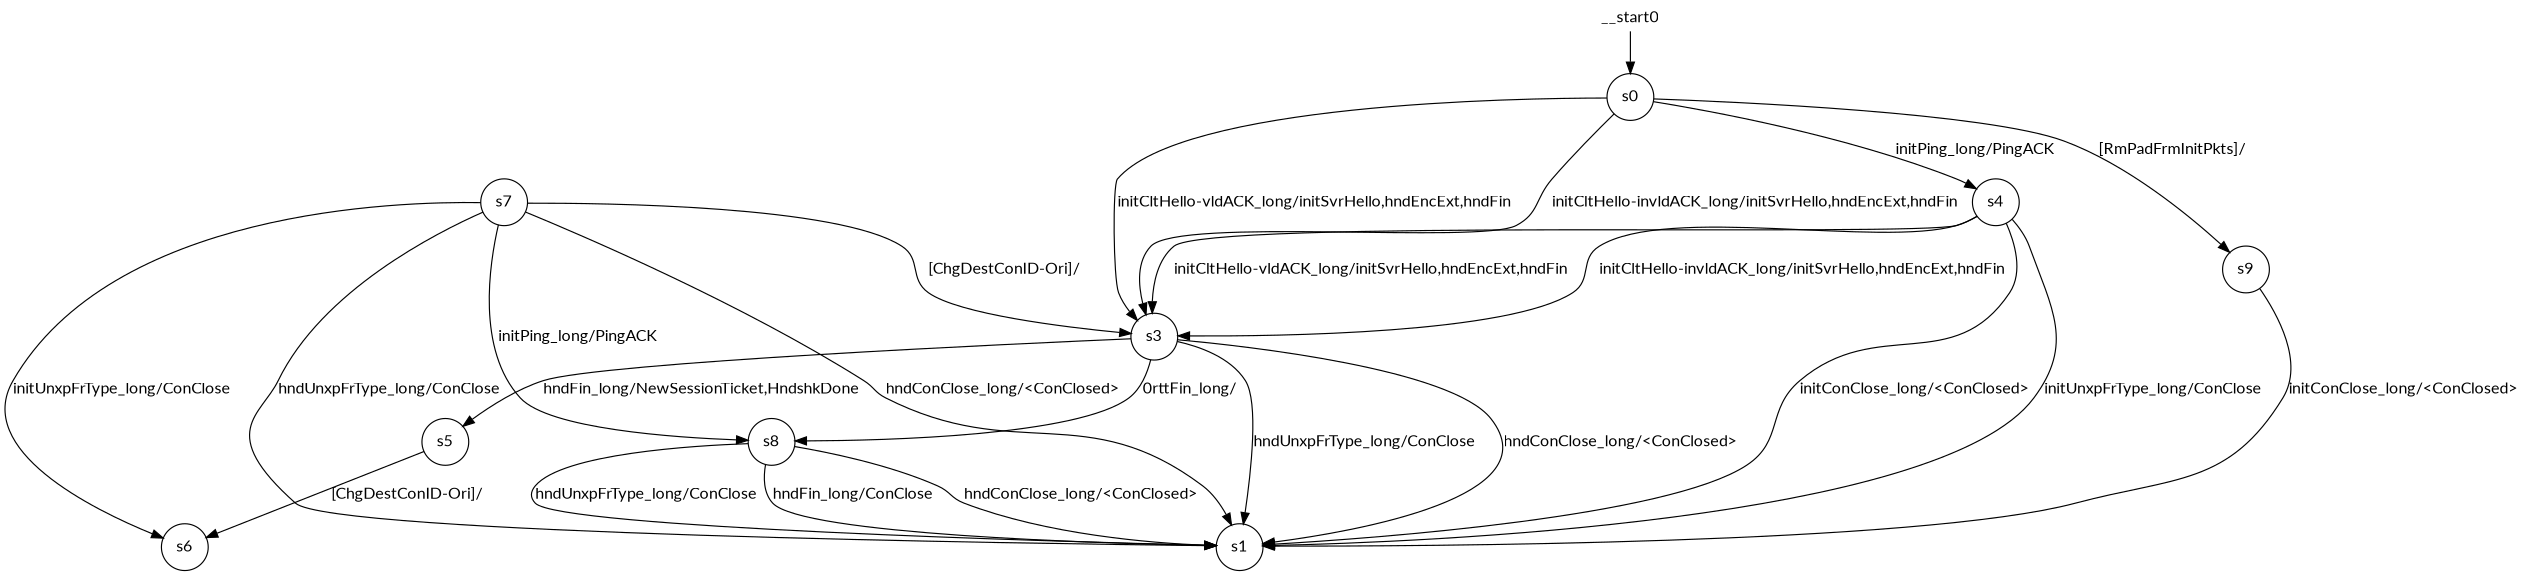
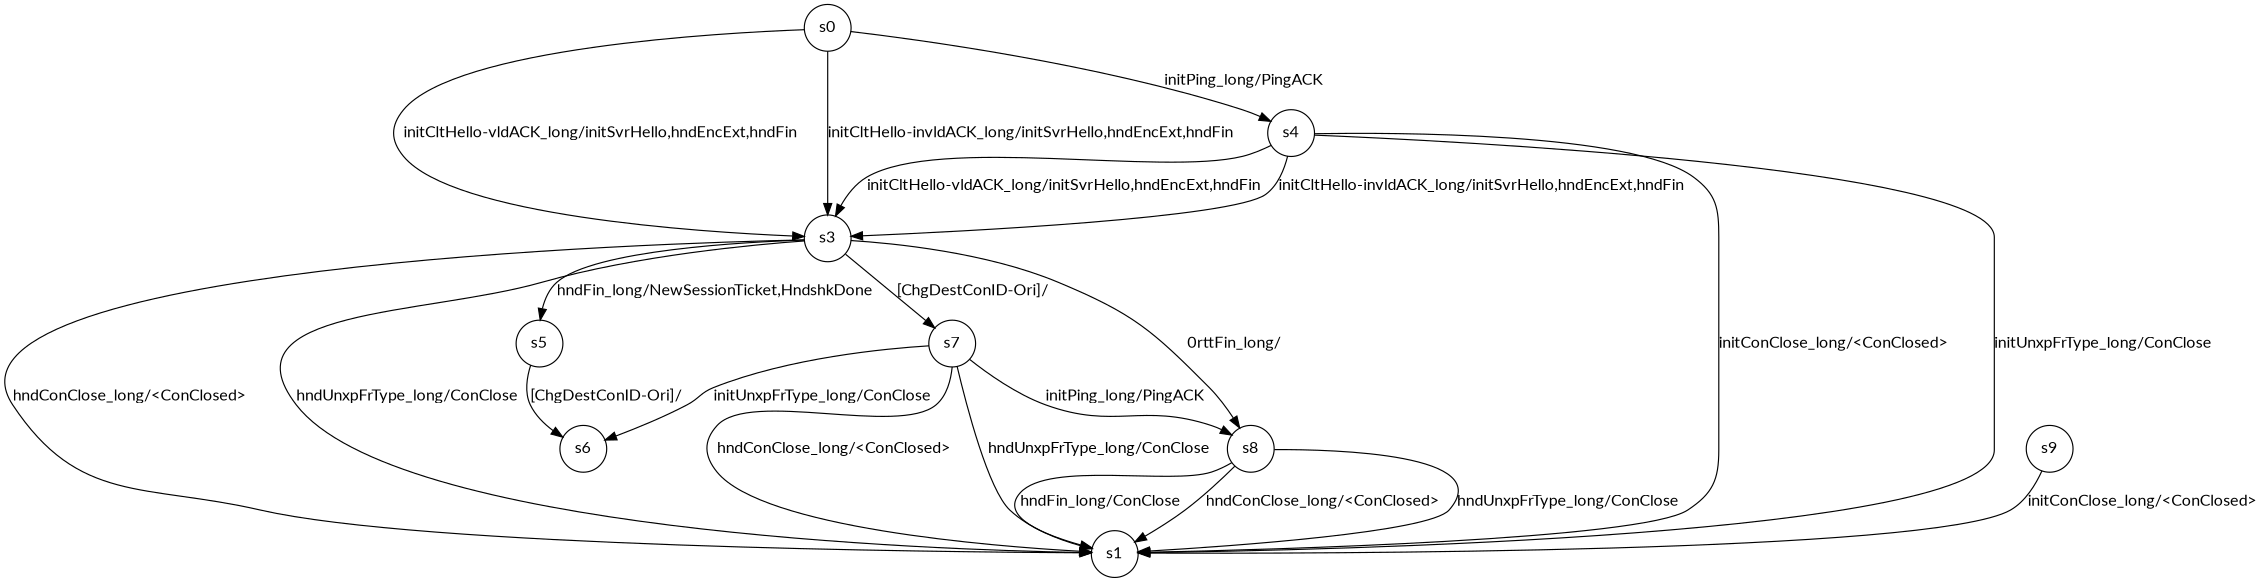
node "__start0": removed
edge "s0" -> "s9": removed, label "[RmPadFrmInitPkts]/"
edge "s7" -> "s3": reversed
